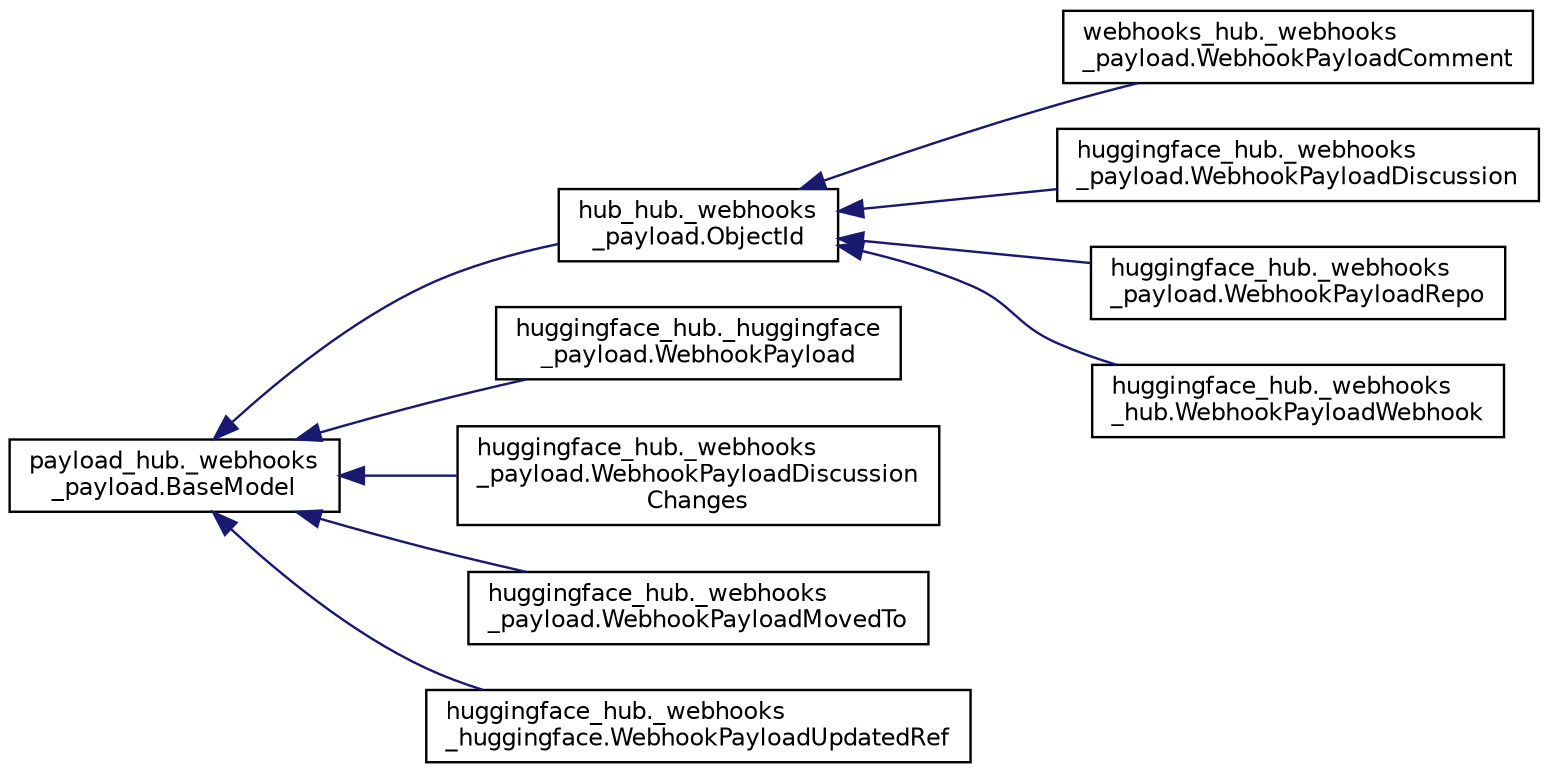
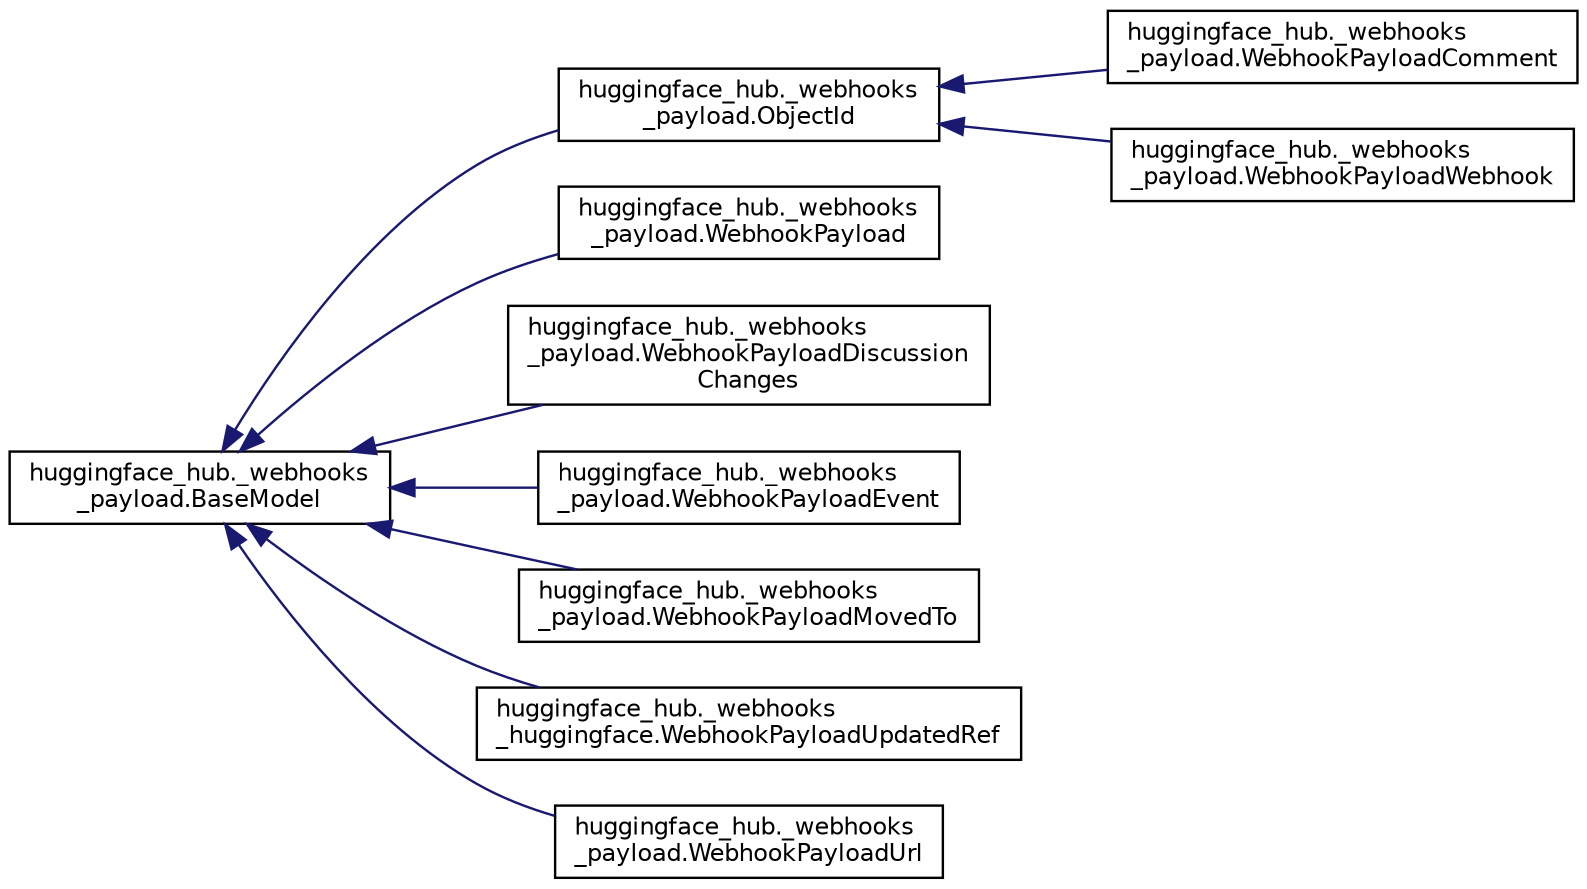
node "webhooks_hub._webhooks _payload.WebhookPayloadComment": label "webhooks_hub._webhooks _payload.WebhookPayloadComment" -> "huggingface_hub._webhooks _payload.WebhookPayloadComment"
node "huggingface_hub._webhooks _payload.WebhookPayloadDiscussion": removed
node "hub_hub._webhooks _payload.ObjectId": label "hub_hub._webhooks _payload.ObjectId" -> "huggingface_hub._webhooks _payload.ObjectId"
node "huggingface_hub._webhooks _payload.WebhookPayloadRepo": removed
node "huggingface_hub._huggingface _payload.WebhookPayload": label "huggingface_hub._huggingface _payload.WebhookPayload" -> "huggingface_hub._webhooks _payload.WebhookPayload"
node "huggingface_hub._webhooks _hub.WebhookPayloadWebhook": label "huggingface_hub._webhooks _hub.WebhookPayloadWebhook" -> "huggingface_hub._webhooks _payload.WebhookPayloadWebhook"
node "payload_hub._webhooks _payload.BaseModel": label "payload_hub._webhooks _payload.BaseModel" -> "huggingface_hub._webhooks _payload.BaseModel"
node "huggingface_hub._webhooks _payload.WebhookPayloadEvent": added
node "huggingface_hub._webhooks _payload.WebhookPayloadUrl": added
